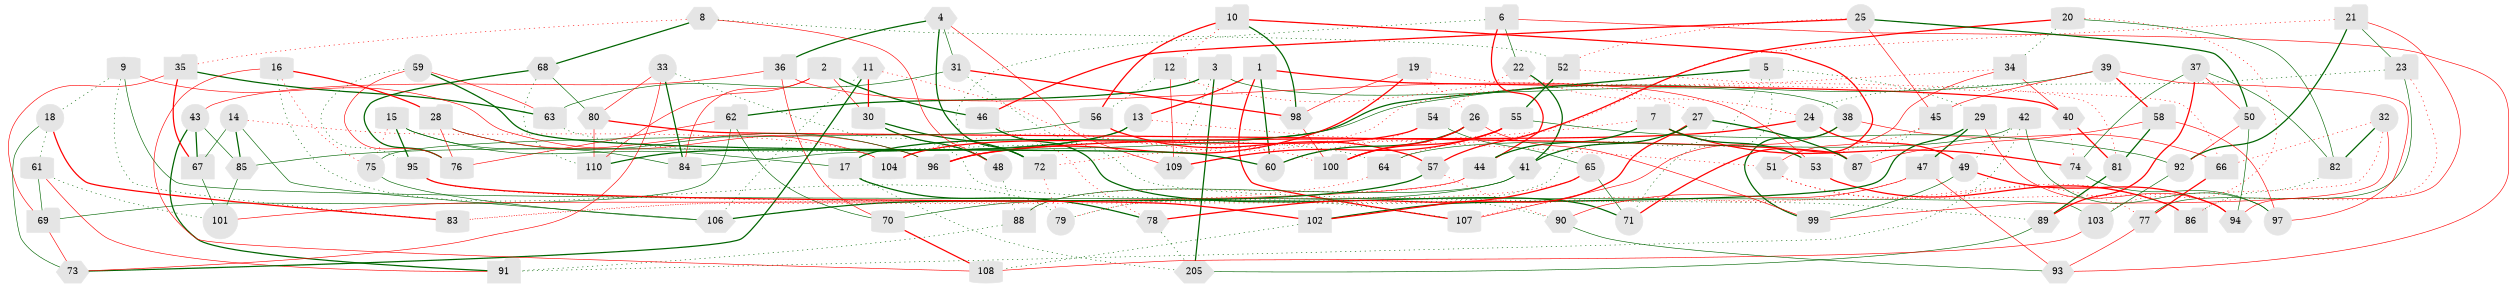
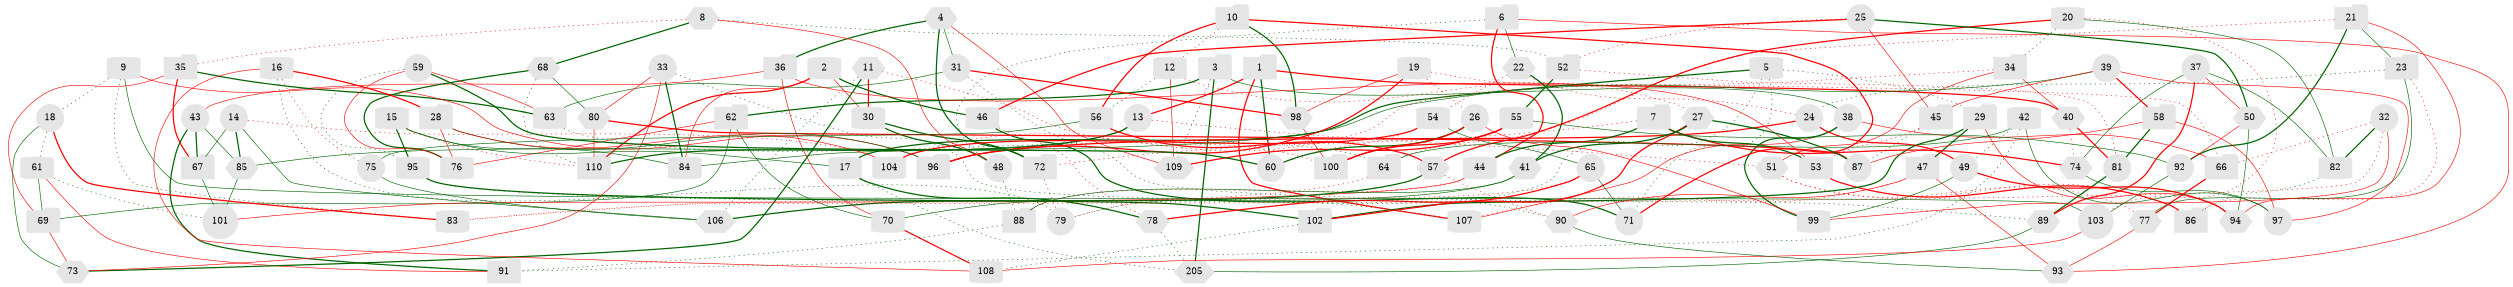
edge "2" -- "110": style solid -> bold
edge "15" -- "75": now "15" -- "110"
edge "95" -- "102": color red -> darkgreen
